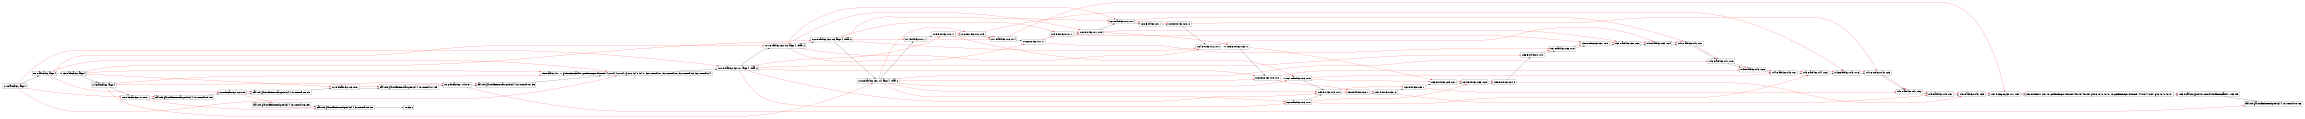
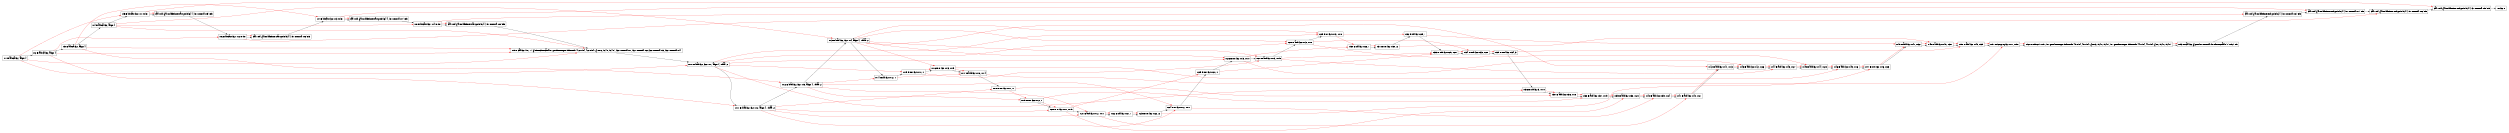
node "call void @llvm.lifetime.end.p0i8(i64 4, i8* nonnull %7) #5": added
node "%38 = select i32 %37, %19": label "%38 = select i32 %37, %19" -> "%38 = add i32 %37, %19"
edge "%27 = and i32 %13, %15" -> "%29 = or i32 %13, %10": now "%27 = and i32 %13, %15" -> "%28 = and i32 %13, %10"
